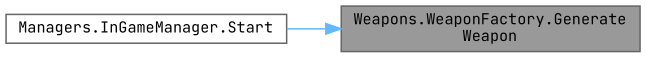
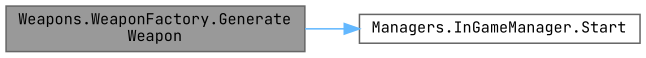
edge "Managers.InGameManager.Start" -> "Weapons.WeaponFactory.Generate Weapon": reversed
